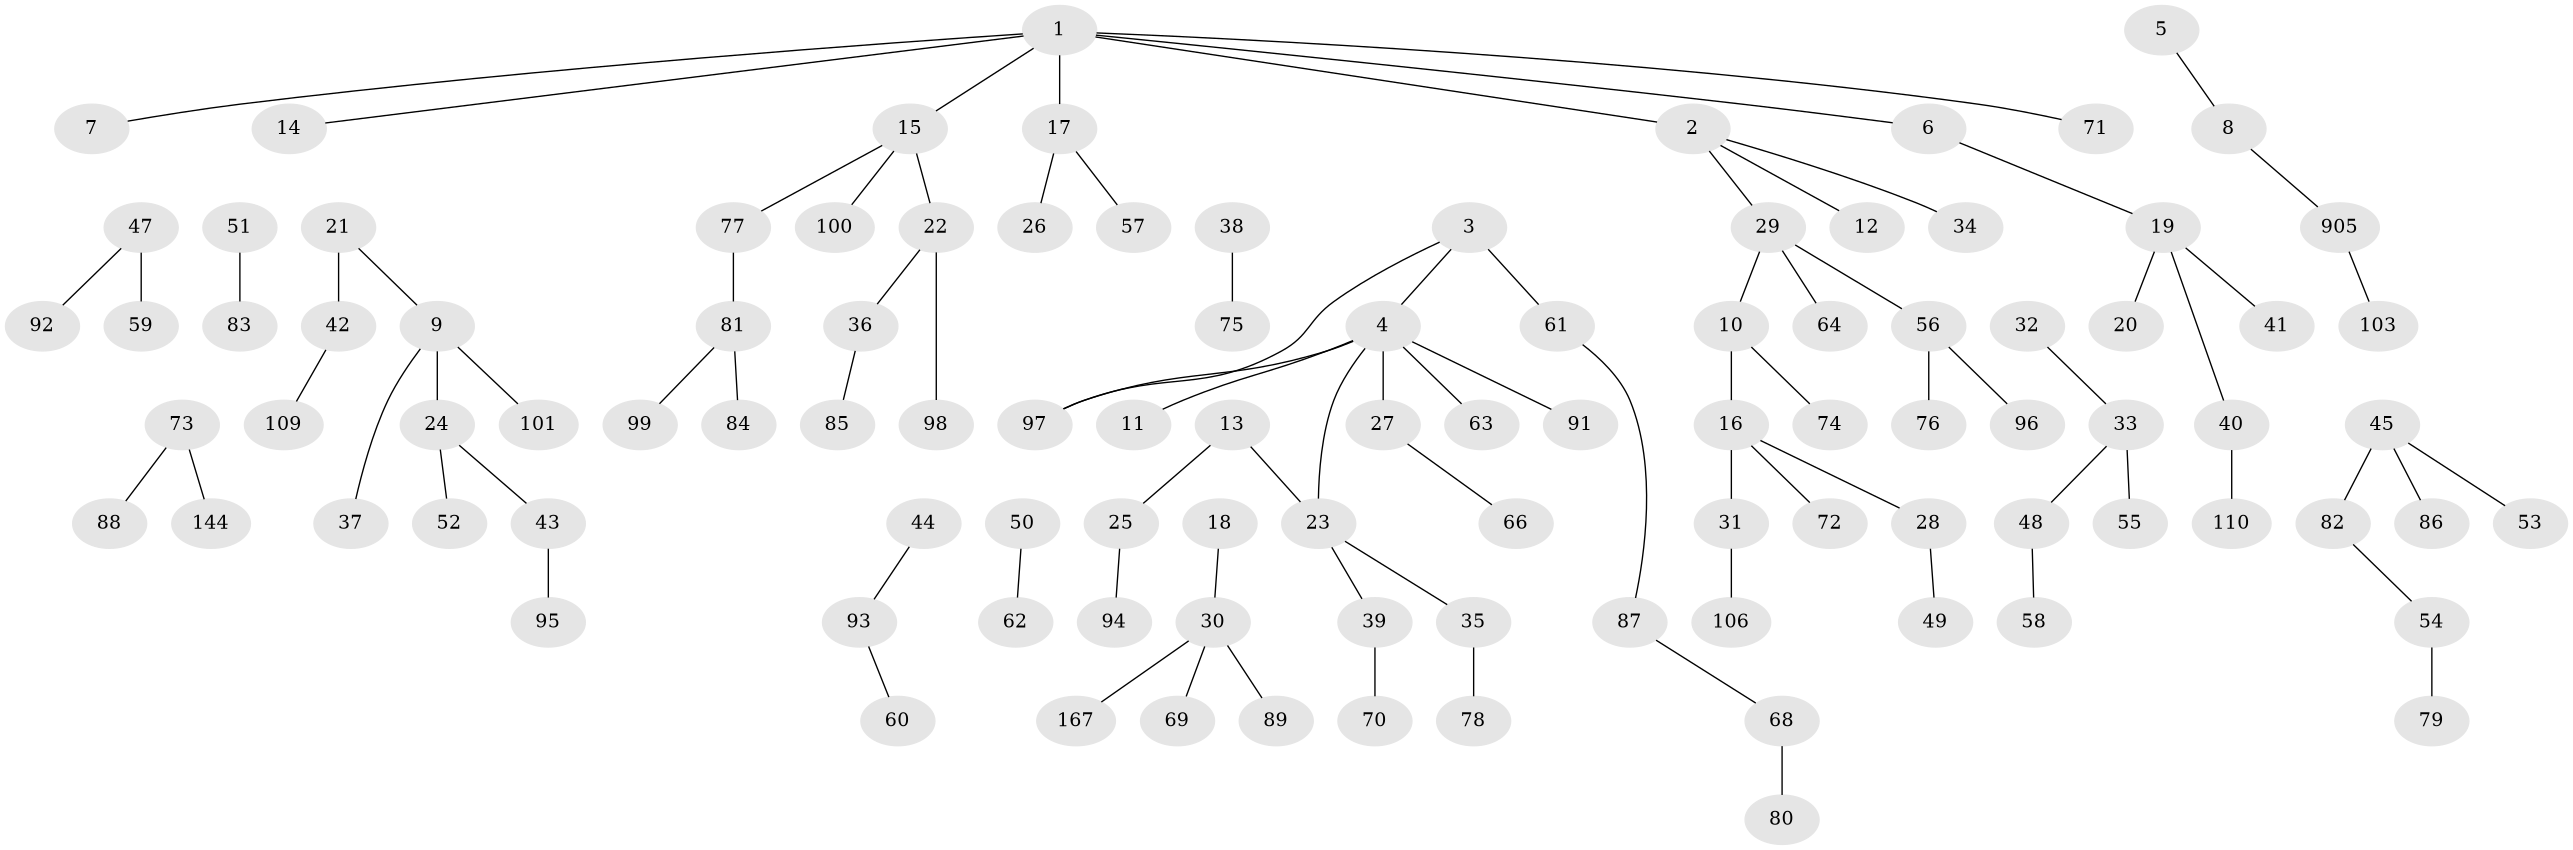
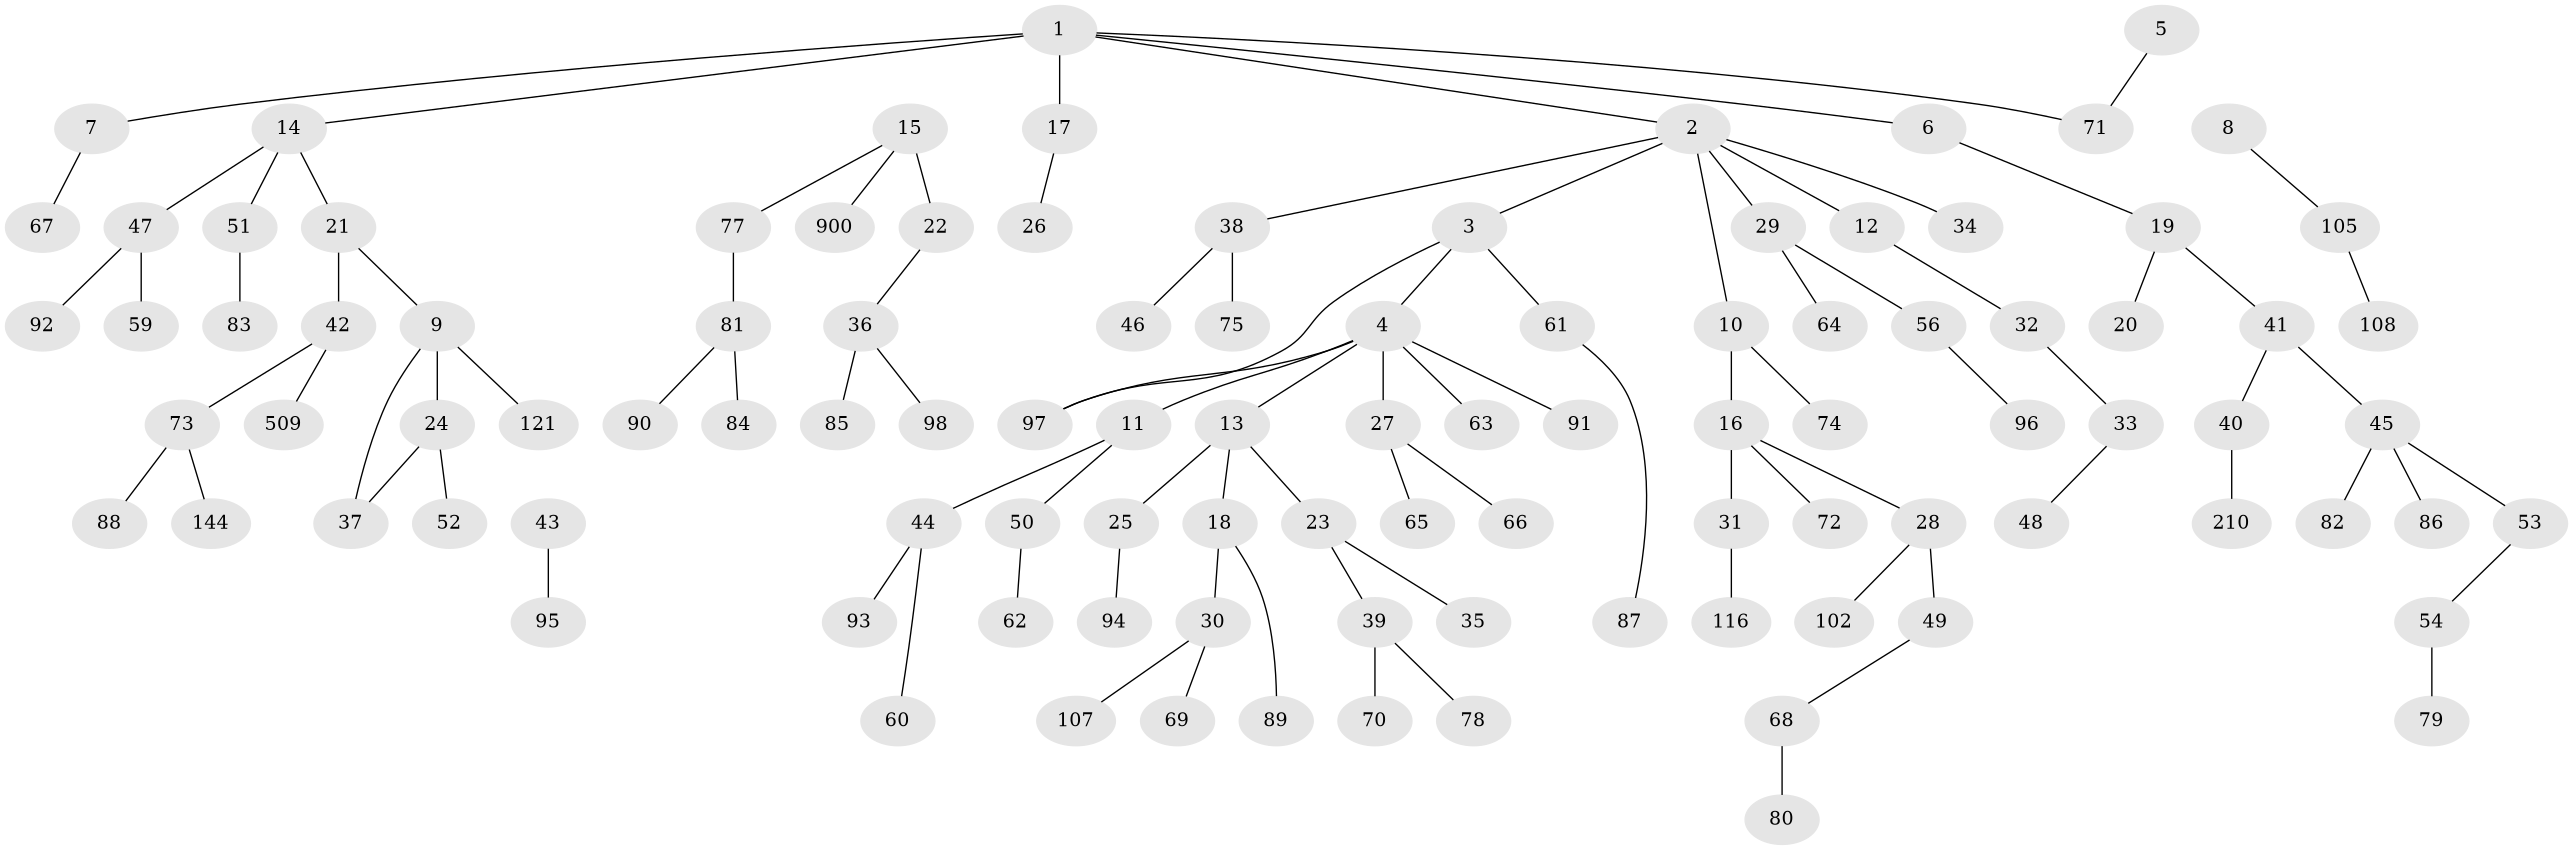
edge "1" -- "15": removed
edge "5" -- "8": now "5" -- "71"
edge "14" -- "47": added
edge "14" -- "51": added
edge "14" -- "21": added
edge "2" -- "38": added
edge "2" -- "3": added
node "67": added
node "100": label "100" -> "900"
node "57": removed
node "905": label "905" -> "105"
edge "29" -- "10": now "2" -- "10"
edge "12" -- "32": added
edge "22" -- "98": now "36" -- "98"
node "46": added
edge "19" -- "40": now "41" -- "40"
node "103": label "103" -> "108"
edge "42" -- "73": added
edge "41" -- "45": added
edge "4" -- "23": now "4" -- "13"
node "109": label "109" -> "509"
node "101": label "101" -> "121"
node "99": label "99" -> "90"
node "76": removed
edge "24" -- "43": now "24" -- "37"
edge "11" -- "44": added
edge "11" -- "50": added
edge "13" -- "18": added
node "65": added
node "55": removed
node "110": label "110" -> "210"
edge "82" -- "54": now "53" -- "54"
node "106": label "106" -> "116"
node "102": added
node "58": removed
edge "93" -- "60": now "44" -- "60"
edge "30" -- "89": now "18" -- "89"
edge "35" -- "78": now "39" -- "78"
edge "87" -- "68": now "49" -- "68"
node "167": label "167" -> "107"
